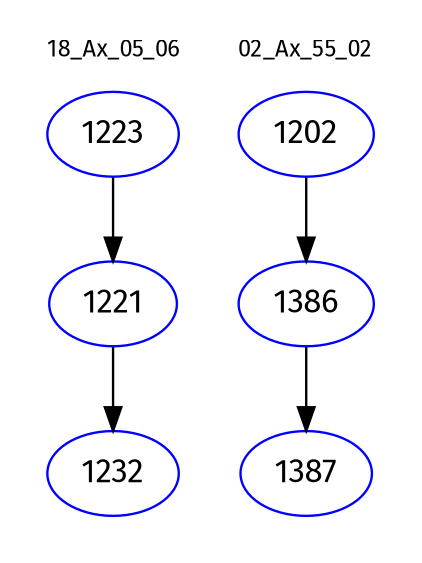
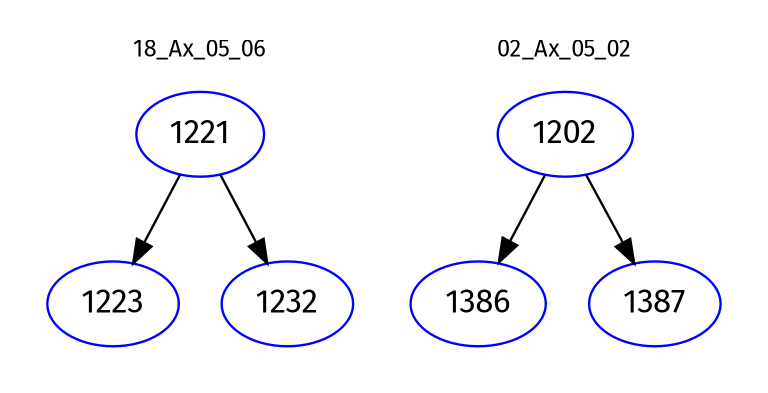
cluster "02_Ax_55_02": label "02_Ax_55_02" -> "02_Ax_05_02"
edge "1223" -> "1221": reversed
edge "1386" -> "1387": now "1202" -> "1387"
